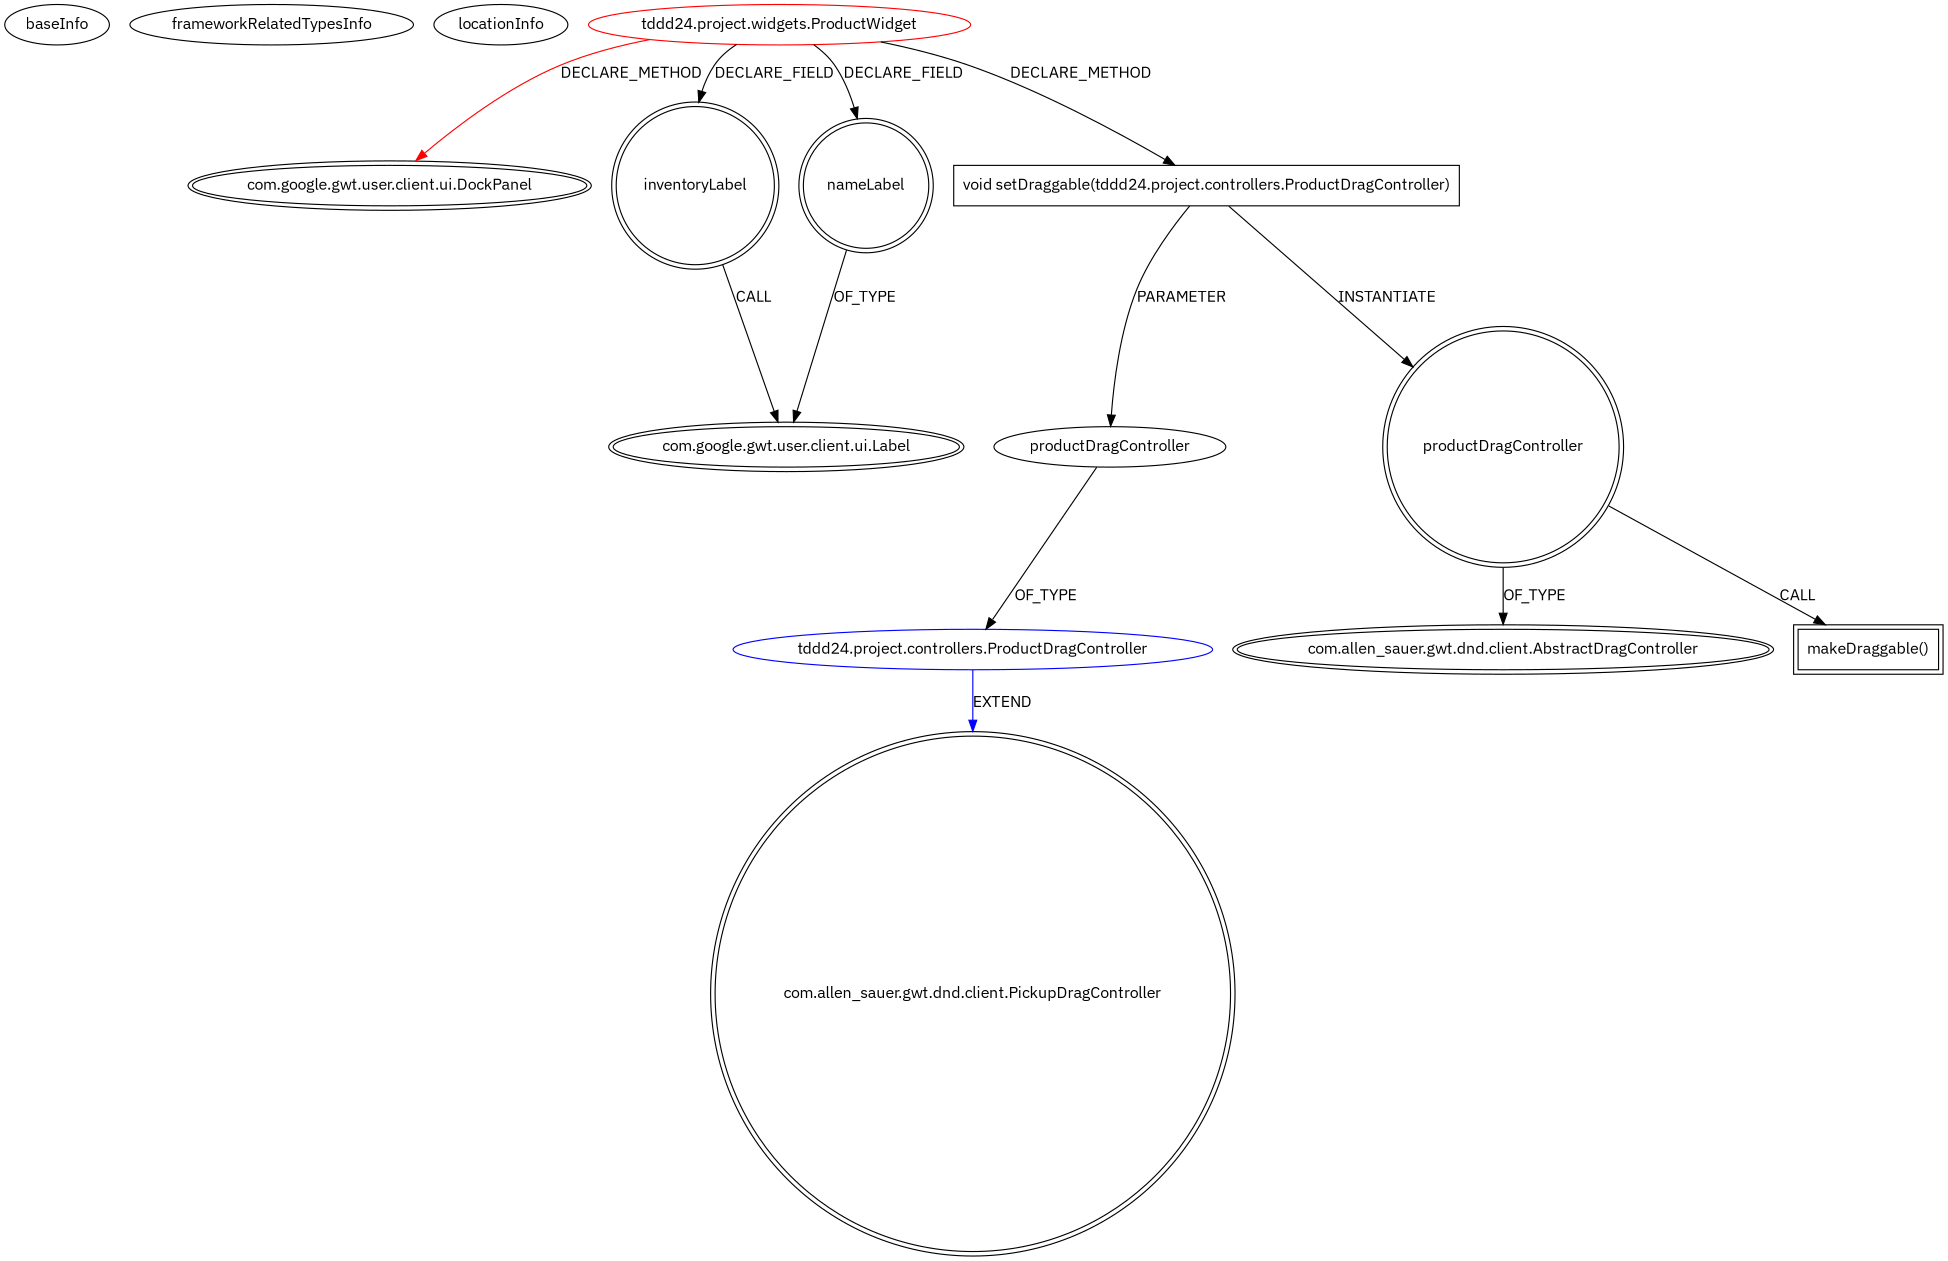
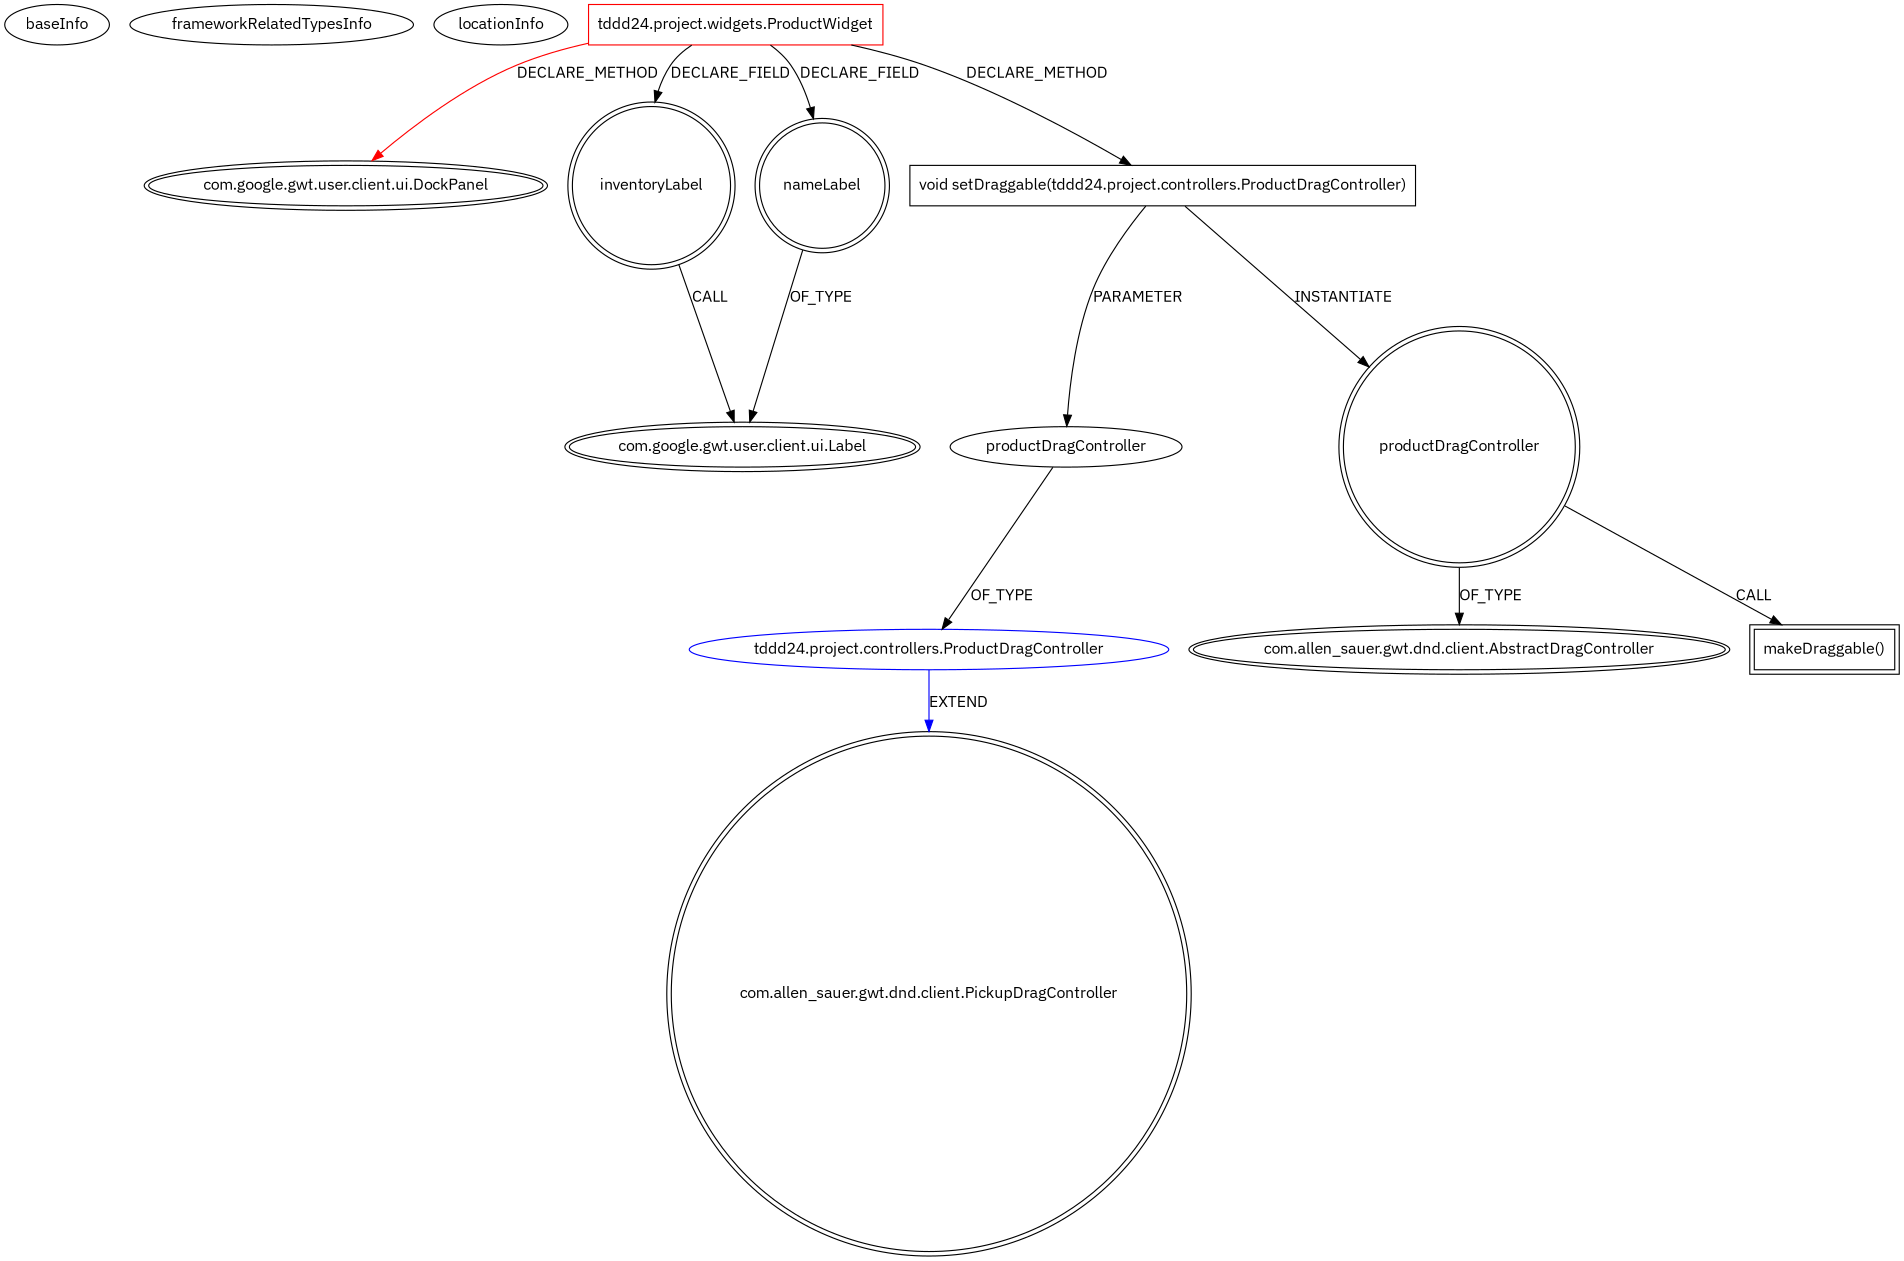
node "tddd24.project.widgets.ProductWidget": shape ellipse -> box
